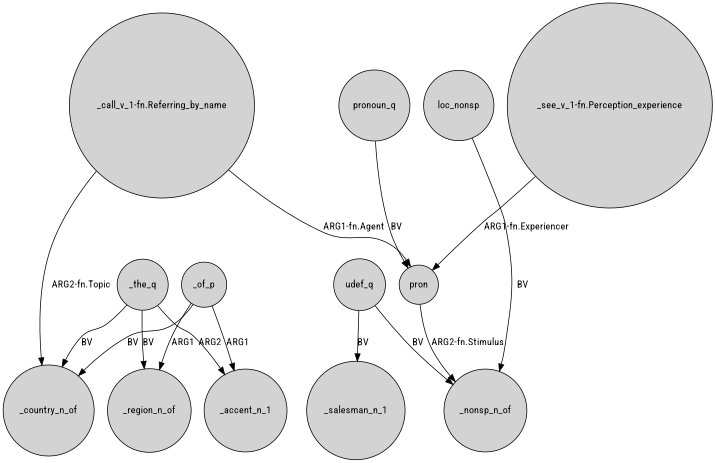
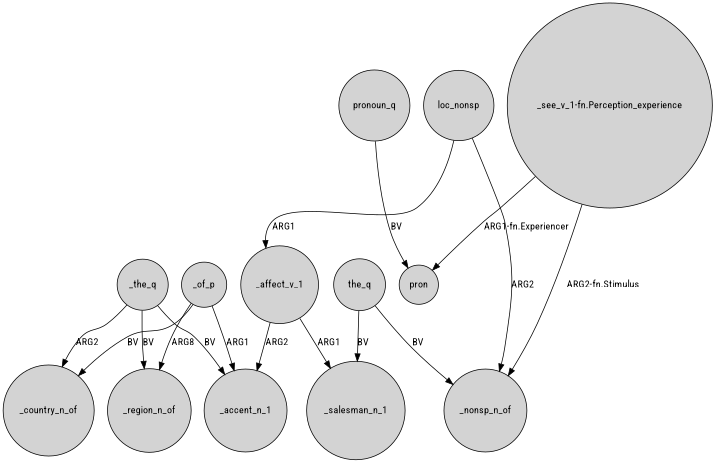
node "_call_v_1-fn.Referring_by_name": removed
node "_affect_v_1": added
node "udef_q": label "udef_q" -> "the_q"
edge "loc_nonsp" -> "_nonsp_n_of": label "BV" -> "ARG2"
edge "_the_q" -> "_country_n_of": label "BV" -> "ARG2"
edge "_of_p" -> "_region_n_of": label "ARG1" -> "ARG8"
edge "_the_q" -> "_accent_n_1": label "ARG2" -> "BV"
edge "pron" -> "_nonsp_n_of": now "_see_v_1-fn.Perception_experience" -> "_nonsp_n_of"
